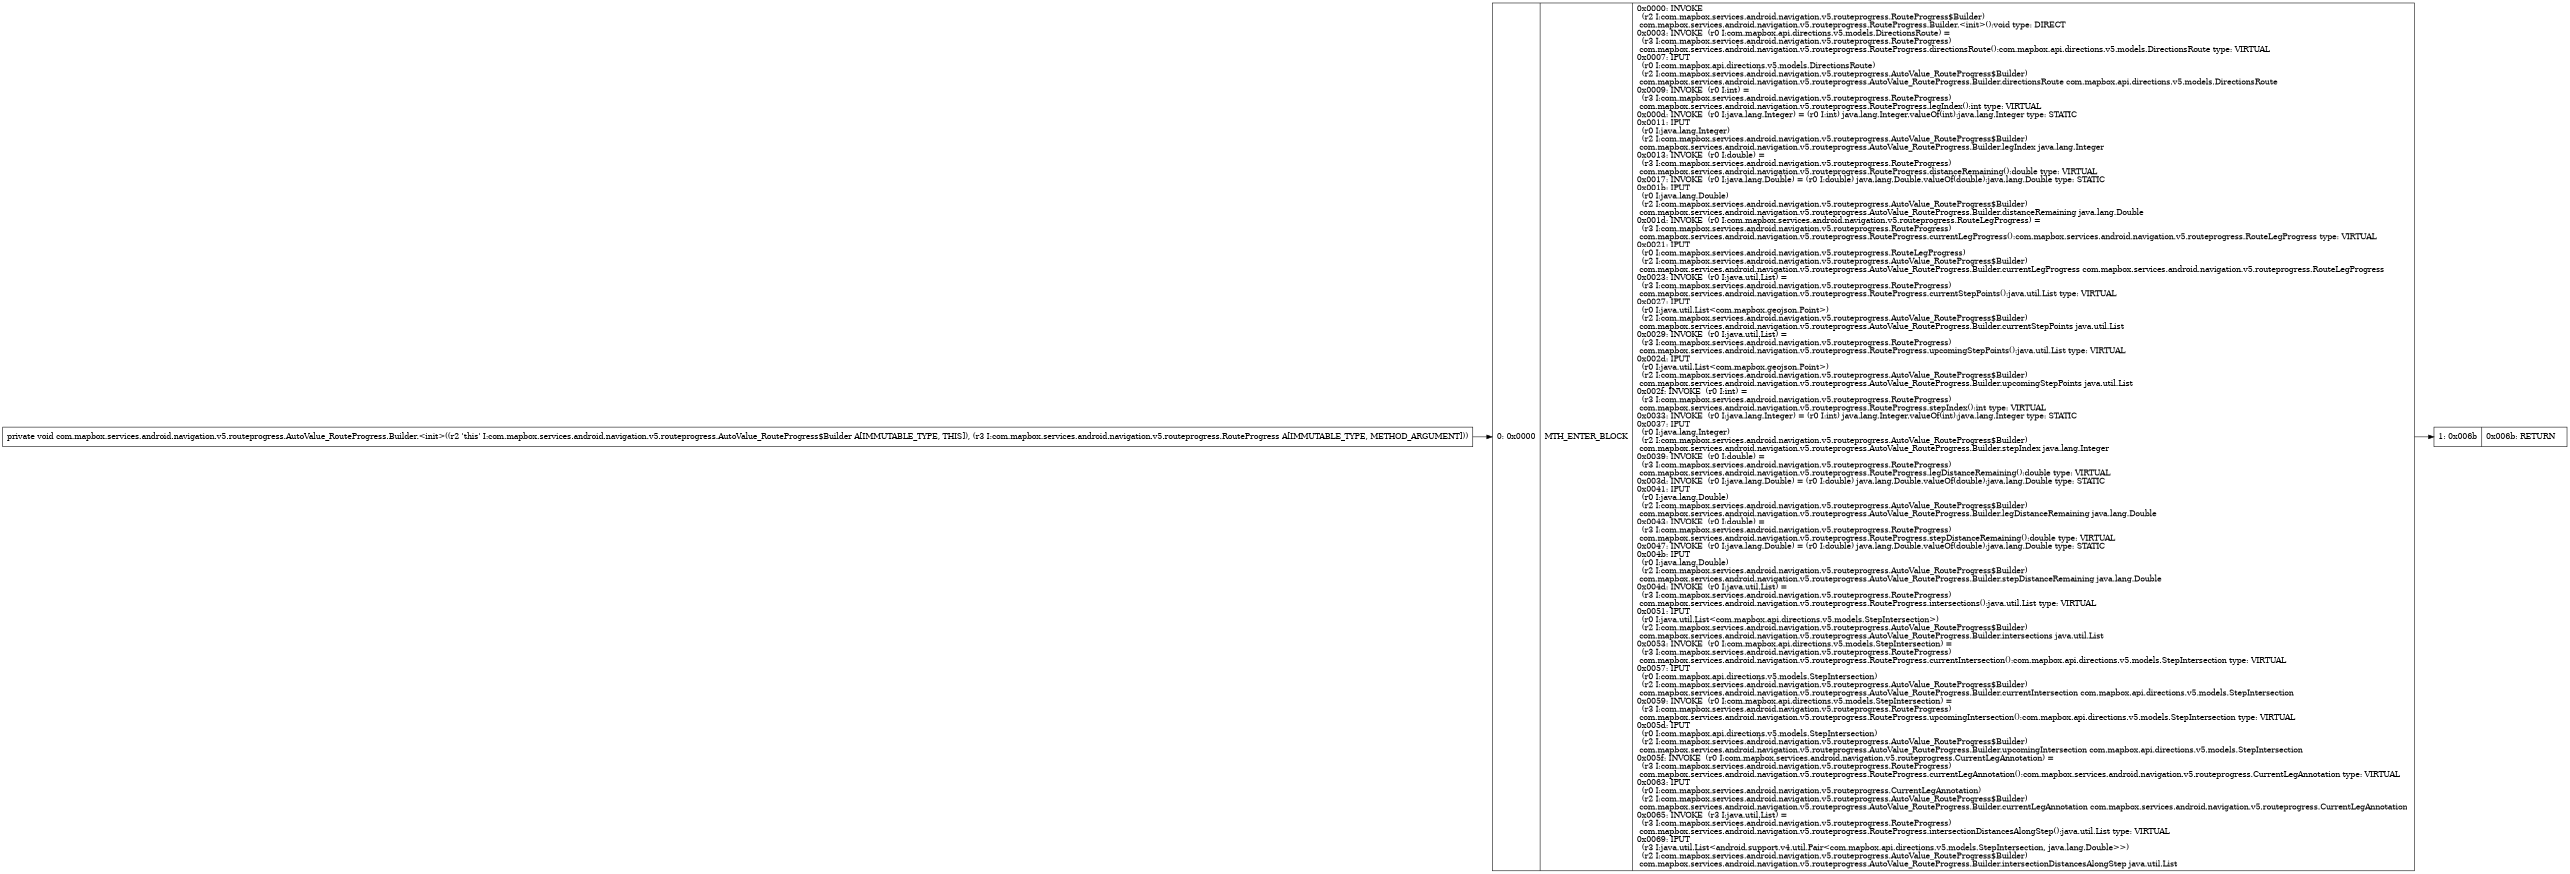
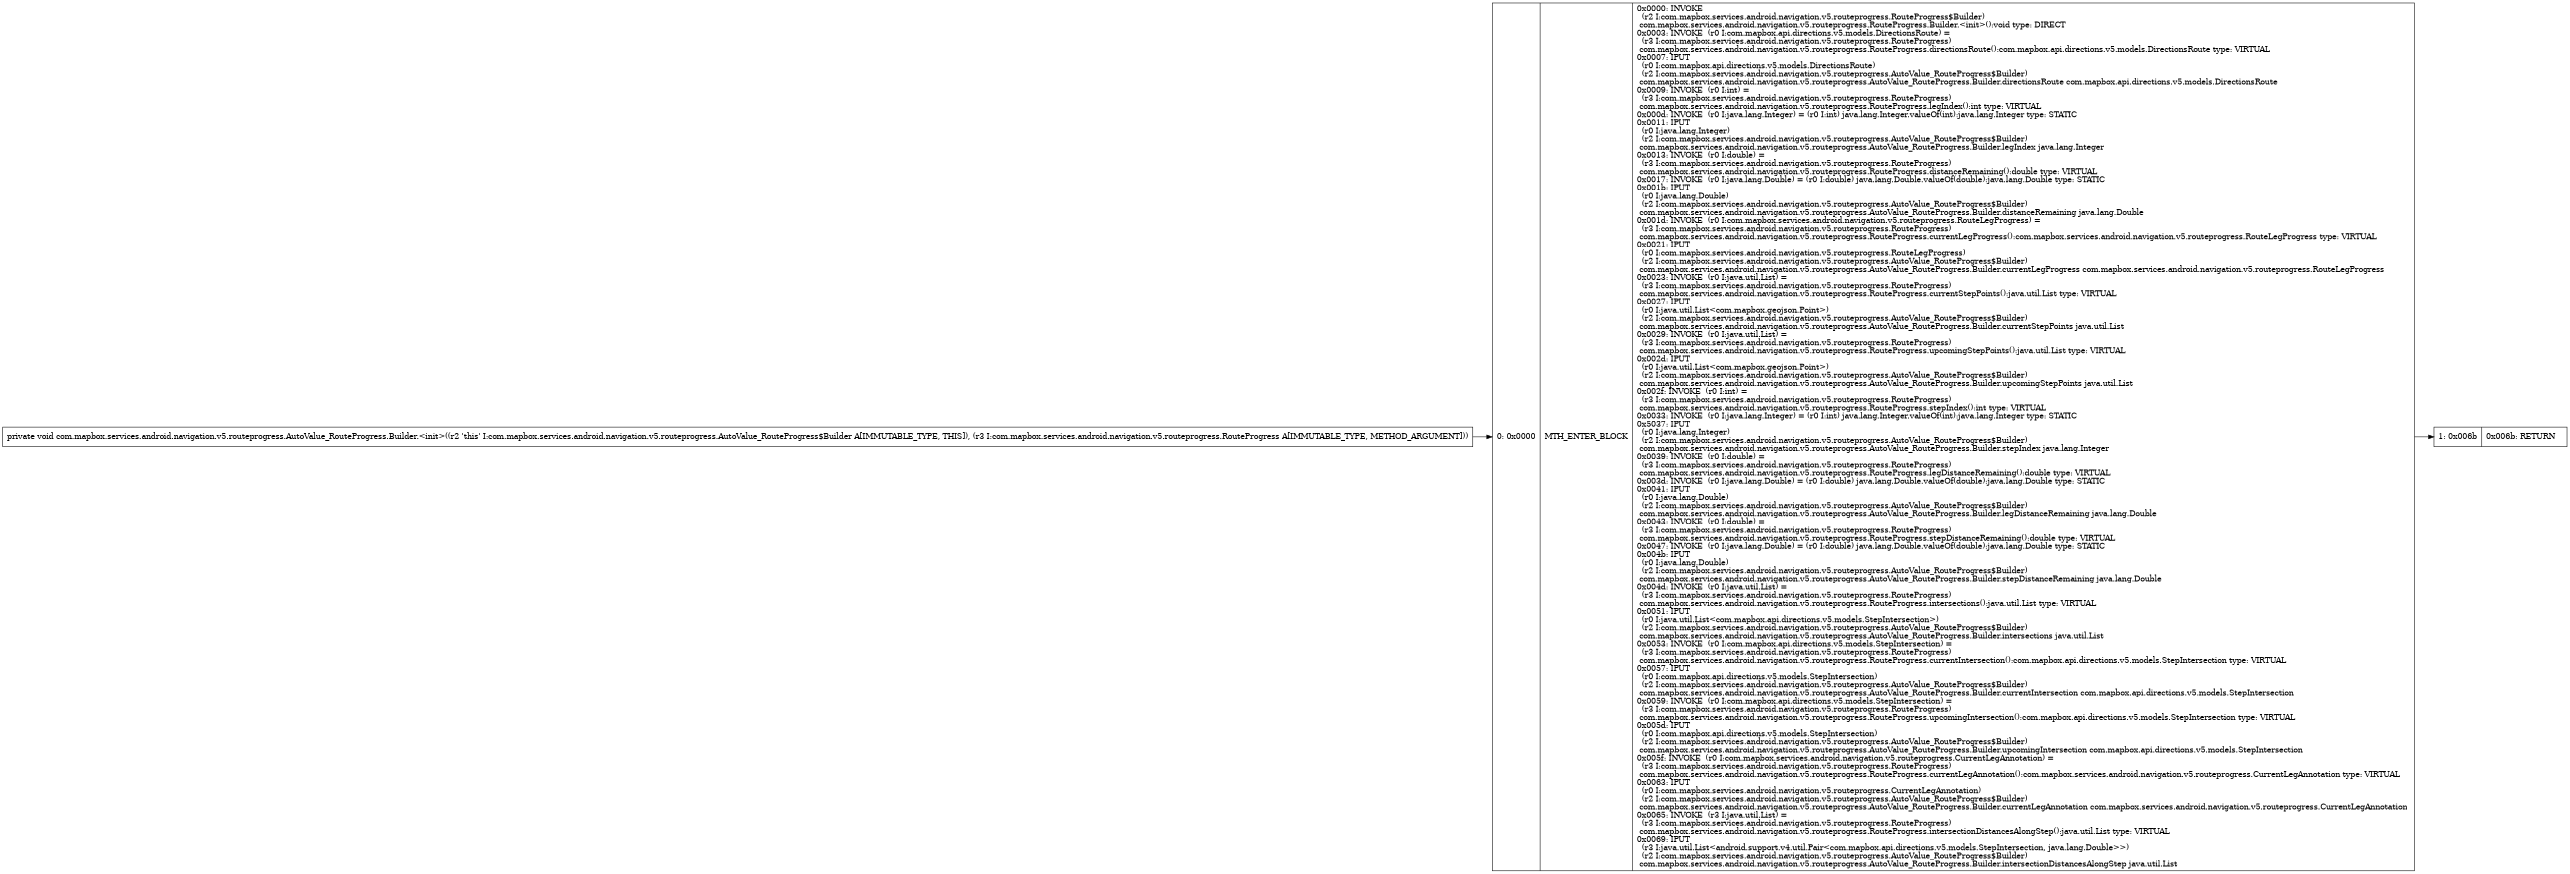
node "0: 0x0000": text "0x0037: IPUT" -> "0x5037: IPUT"
